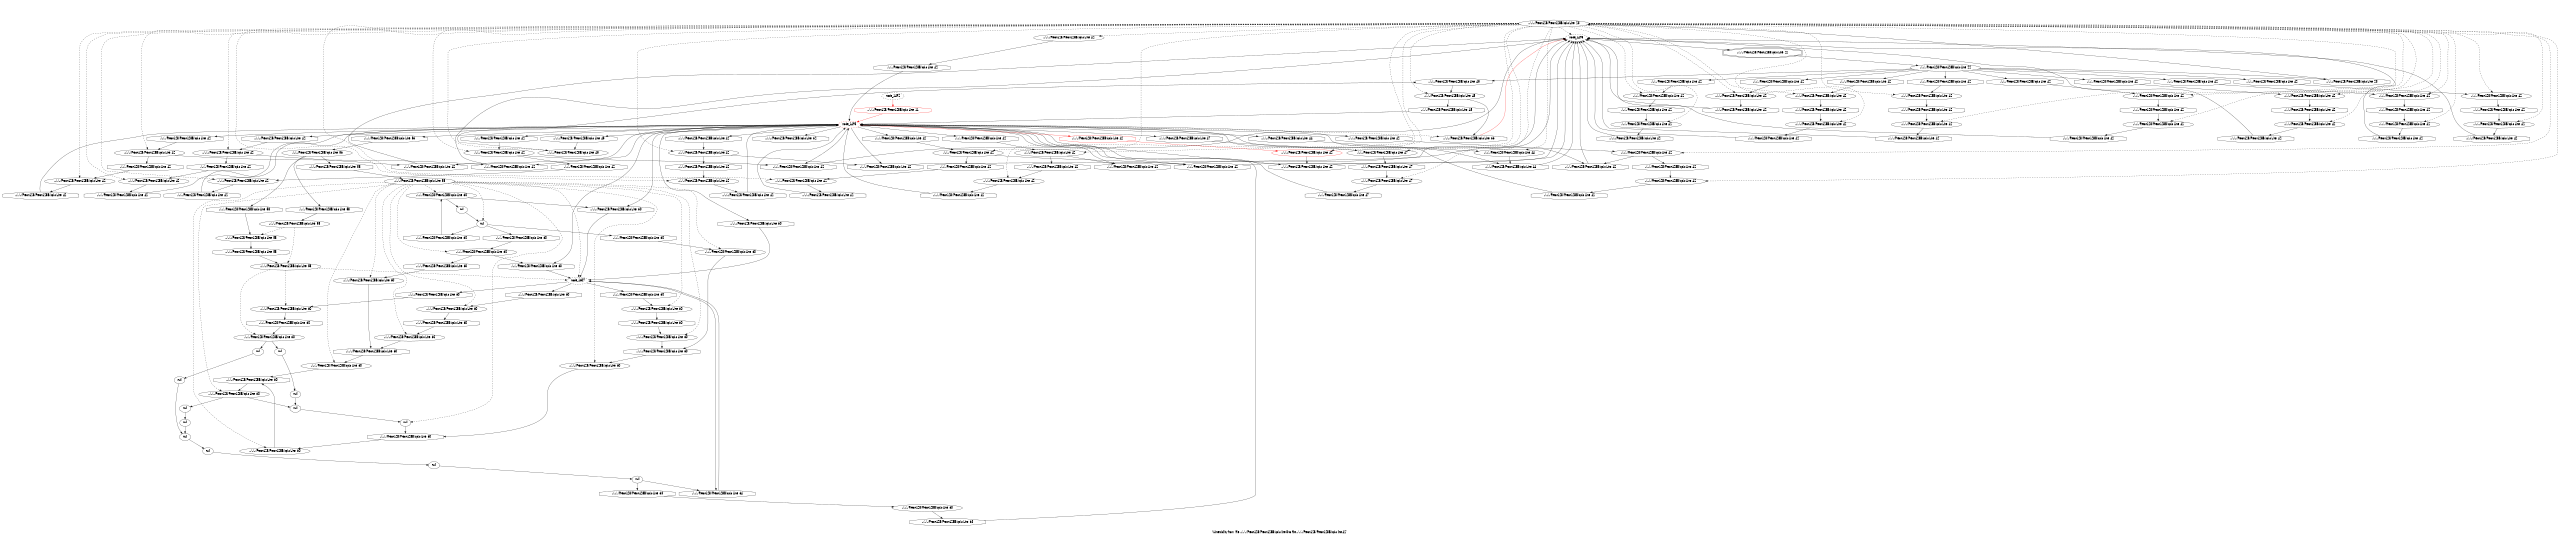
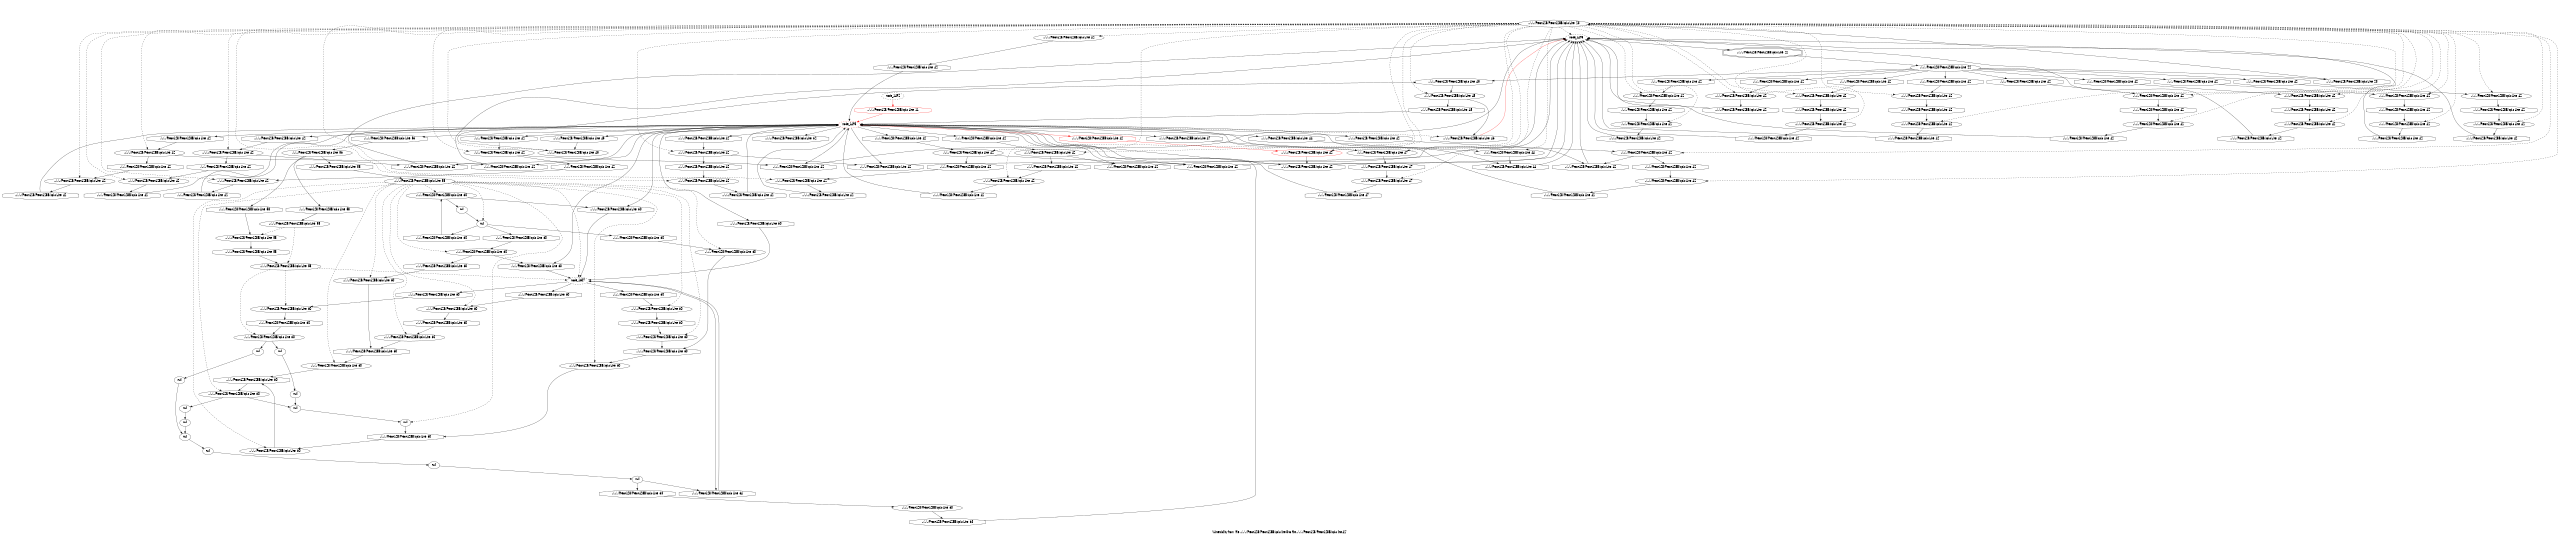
node "../../../Preon128/Preon128B/api.c Line  66": label "../../../Preon128/Preon128B/api.c Line  66" -> "../../../Preon128/Preon128B/api.c Line  46"
